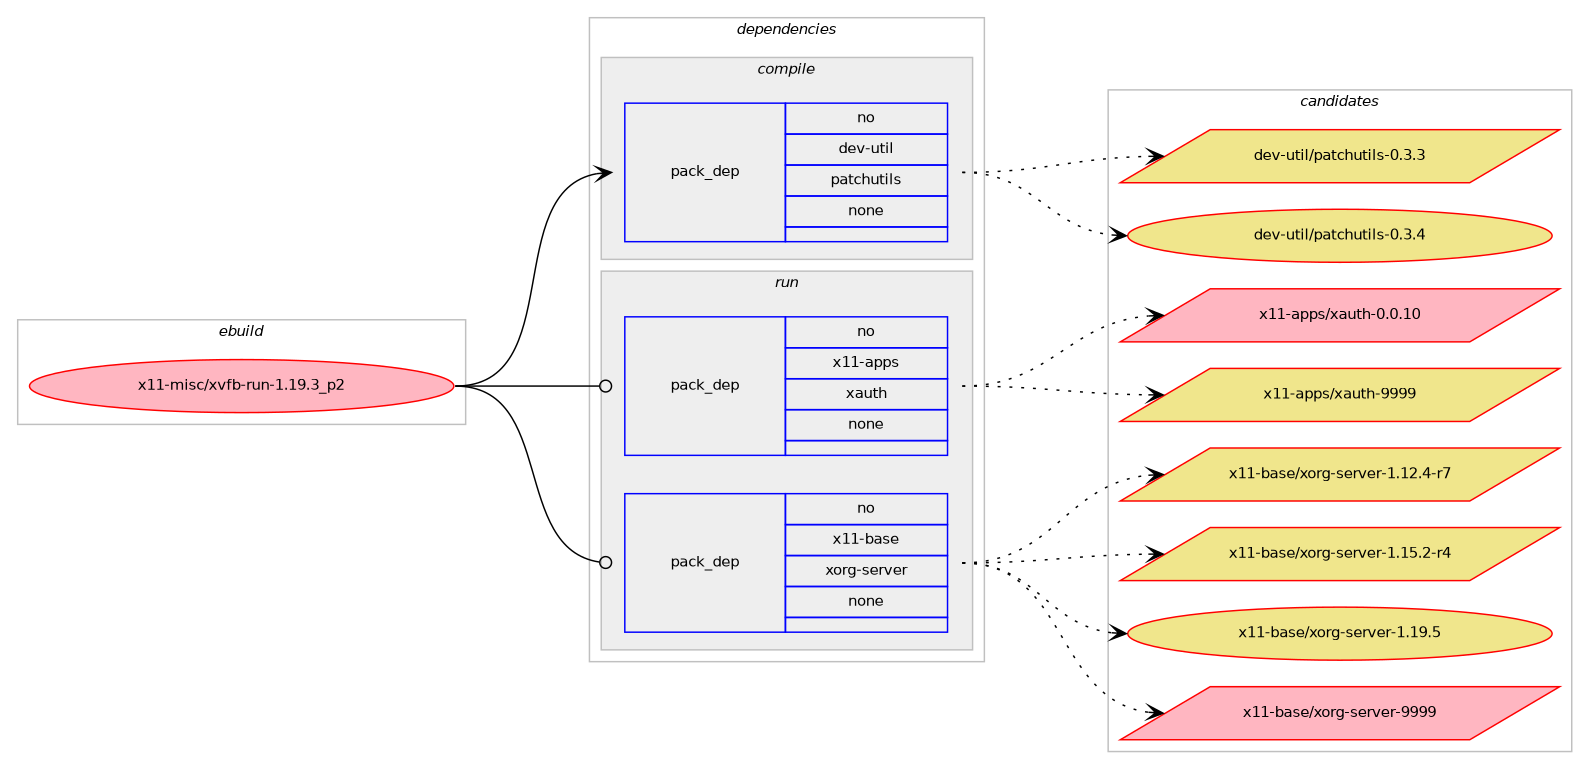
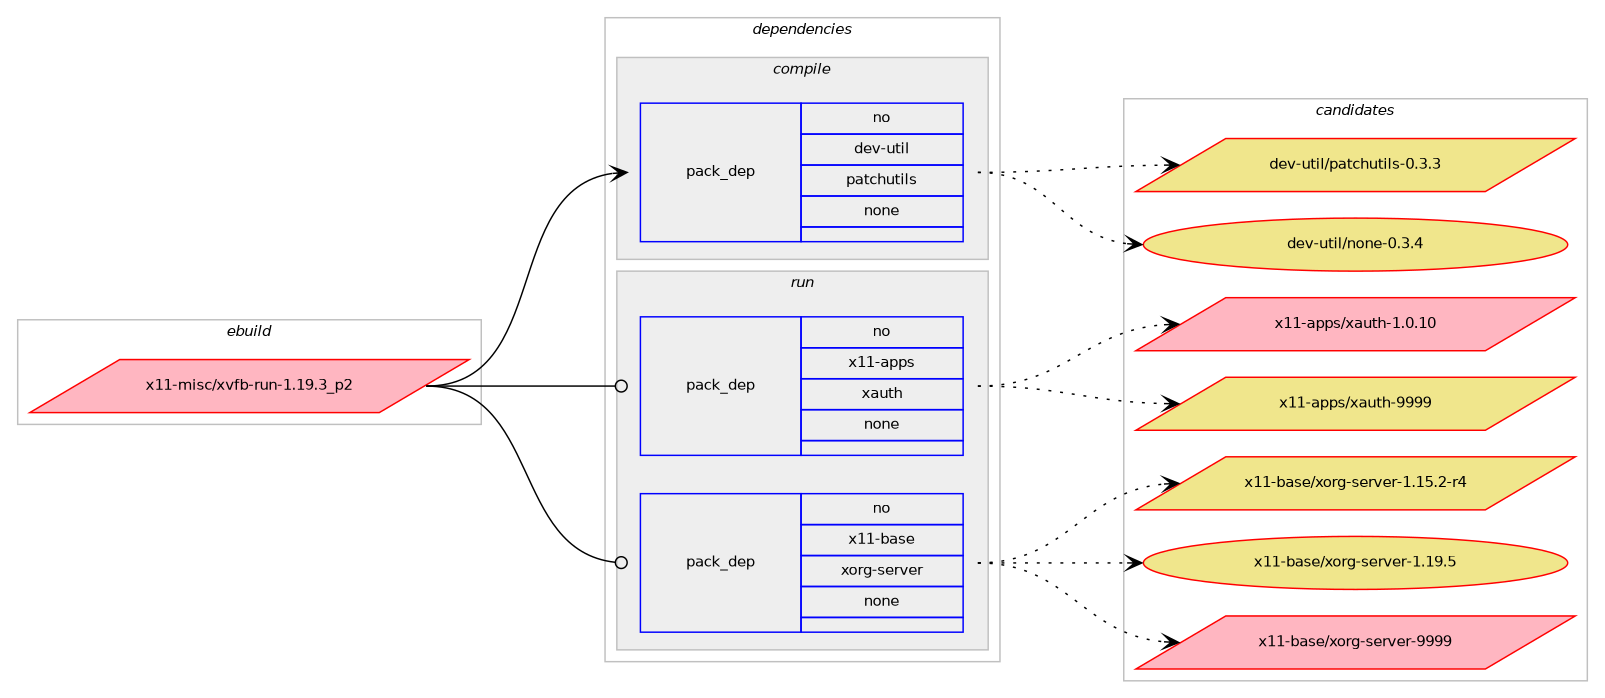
node "dev-util/patchutils-0.3.4": label "dev-util/patchutils-0.3.4" -> "dev-util/none-0.3.4"
node "x11-apps/xauth-0.0.10": label "x11-apps/xauth-0.0.10" -> "x11-apps/xauth-1.0.10"
node "x11-misc/xvfb-run-1.19.3_p2": shape ellipse -> parallelogram
node "x11-base/xorg-server-1.12.4-r7": removed
